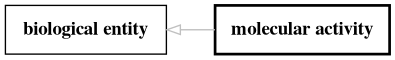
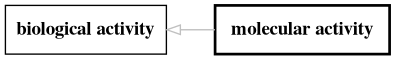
node "biological entity": label "biological entity" -> "biological activity"
